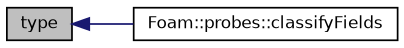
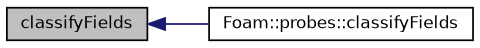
node "type": label "type" -> "classifyFields"
